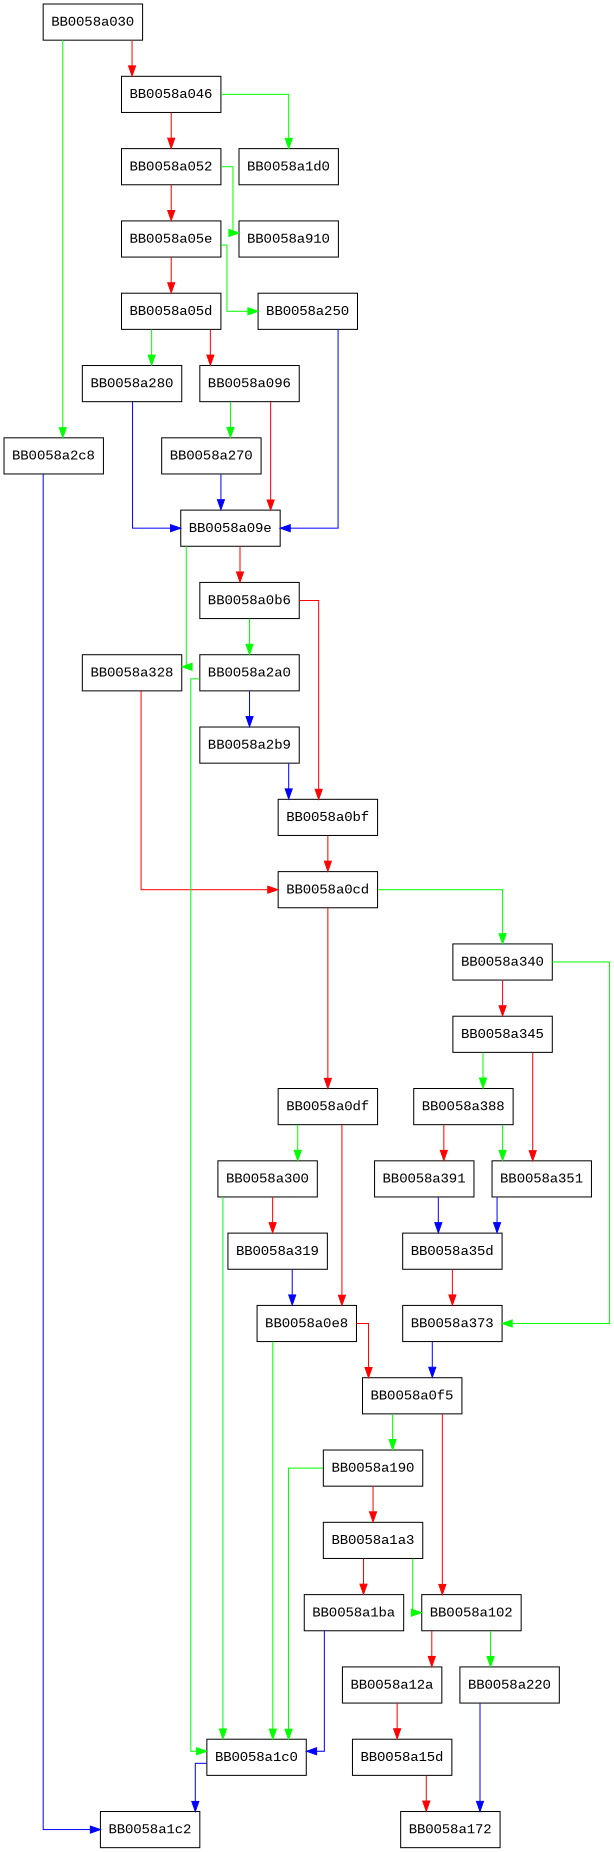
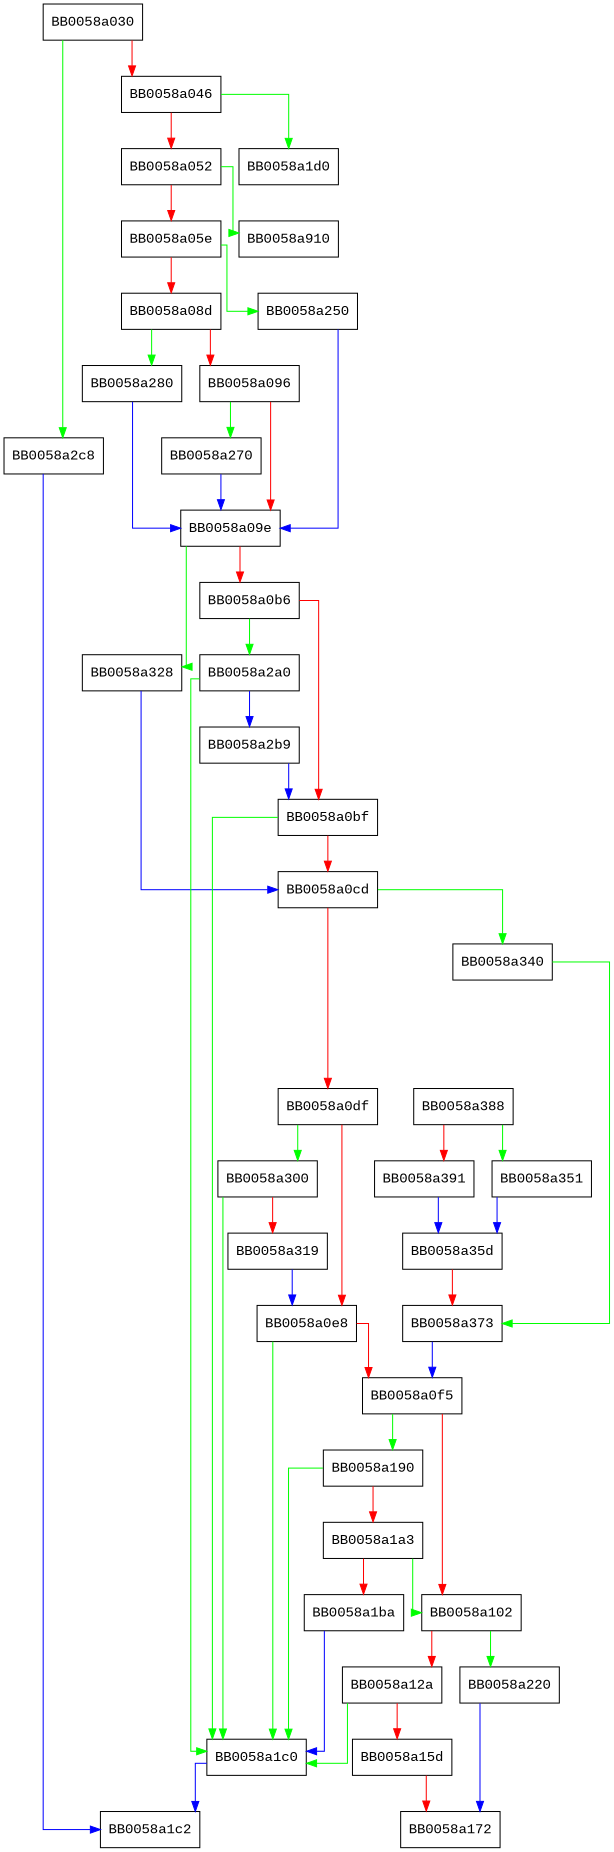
node "BB0058a05d": label "BB0058a05d" -> "BB0058a08d"
edge "BB0058a328" -> "BB0058a0cd": color red -> blue
node "BB0058a345": removed
edge "BB0058a0bf" -> "BB0058a1c0": added
edge "BB0058a12a" -> "BB0058a1c0": added
